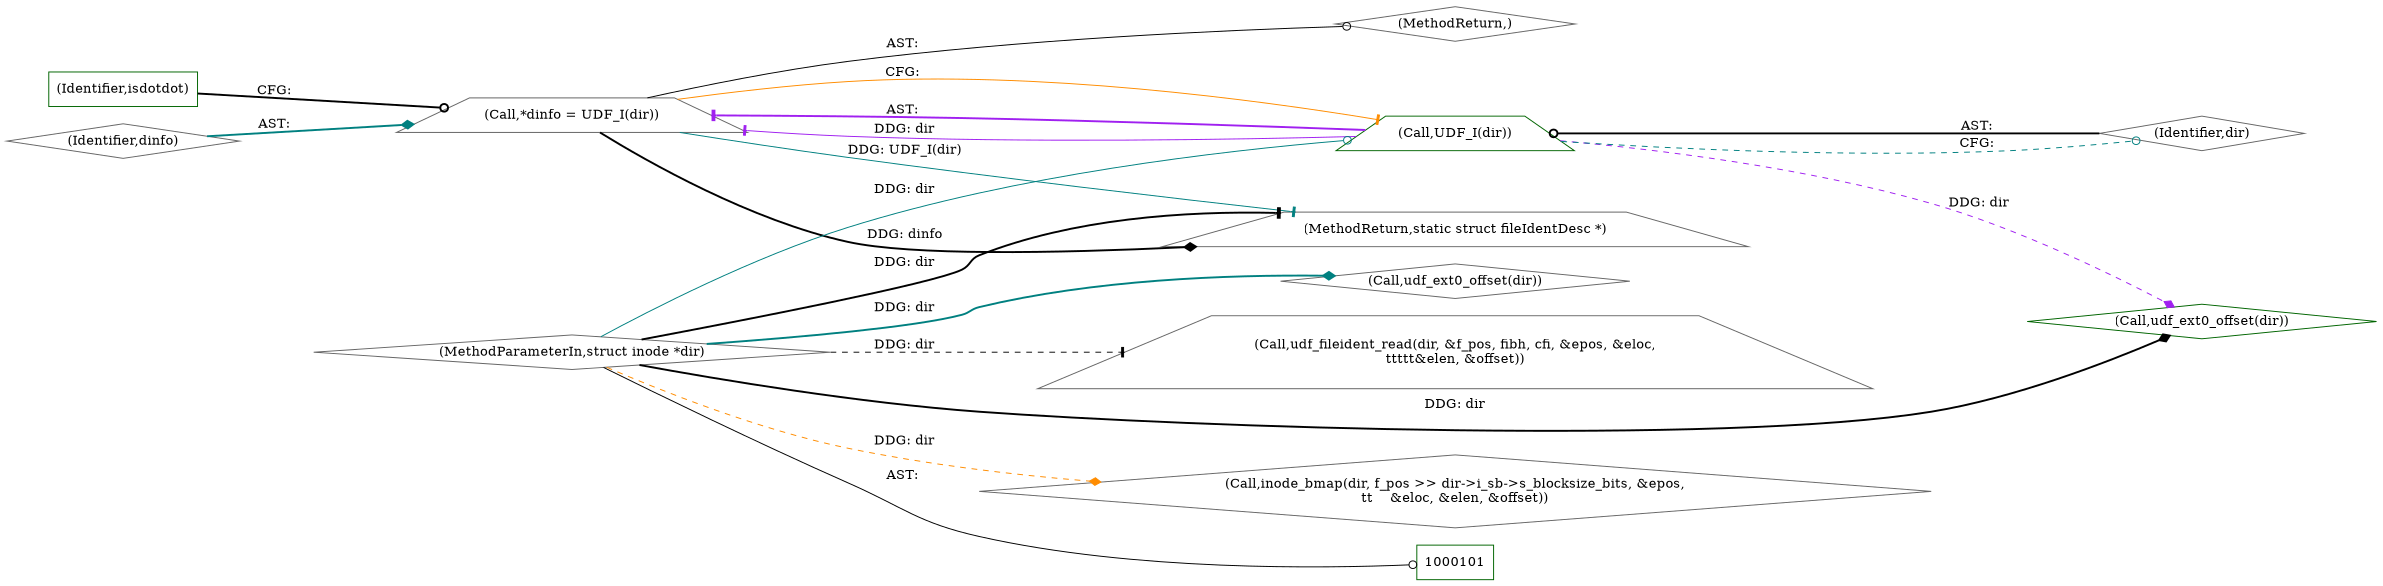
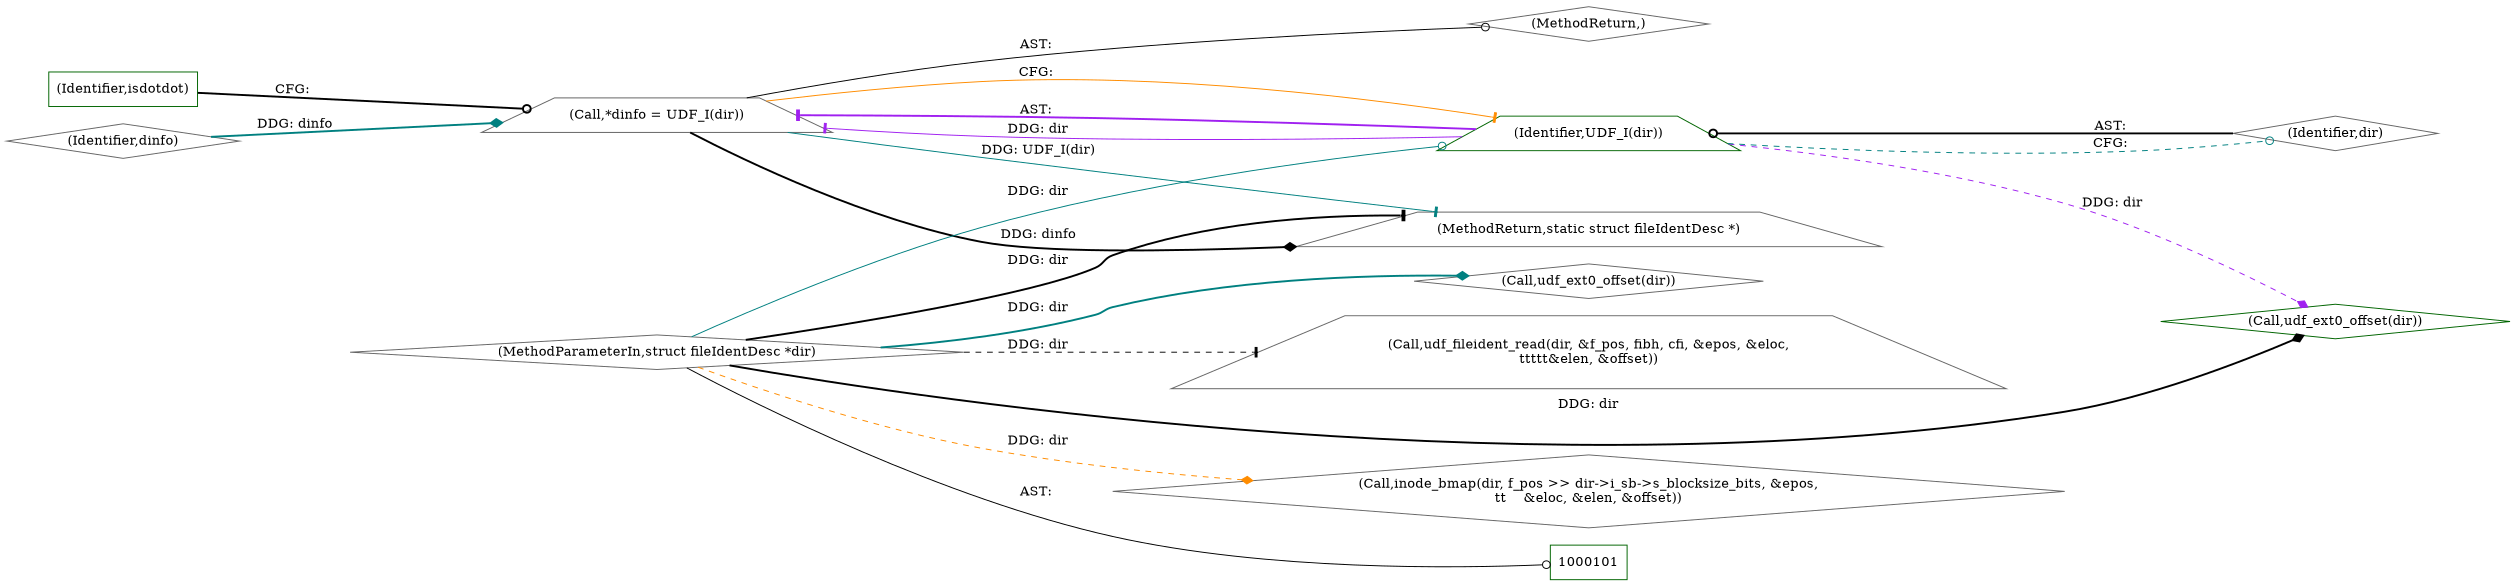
edge "(Identifier,dinfo)" -> "(Call,*dinfo = UDF_I(dir))": label "AST: " -> "DDG: dinfo"
node "(Call,UDF_I(dir))": label "(Call,UDF_I(dir))" -> "(Identifier,UDF_I(dir))"
node "(MethodParameterIn,struct inode *dir)": label "(MethodParameterIn,struct inode *dir)" -> "(MethodParameterIn,struct fileIdentDesc *dir)"
